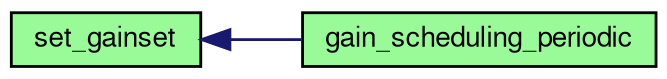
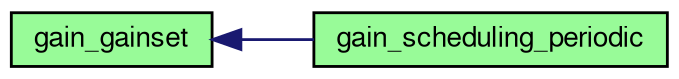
node "set_gainset": label "set_gainset" -> "gain_gainset"
